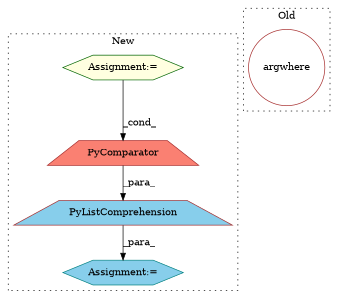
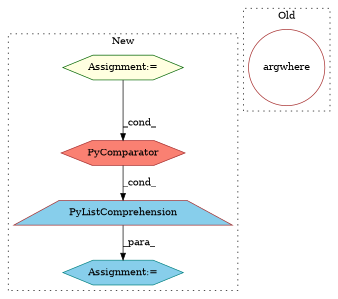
node "PyComparator": shape trapezium -> hexagon
edge "PyComparator" -> "PyListComprehension": label "_para_" -> "_cond_"
